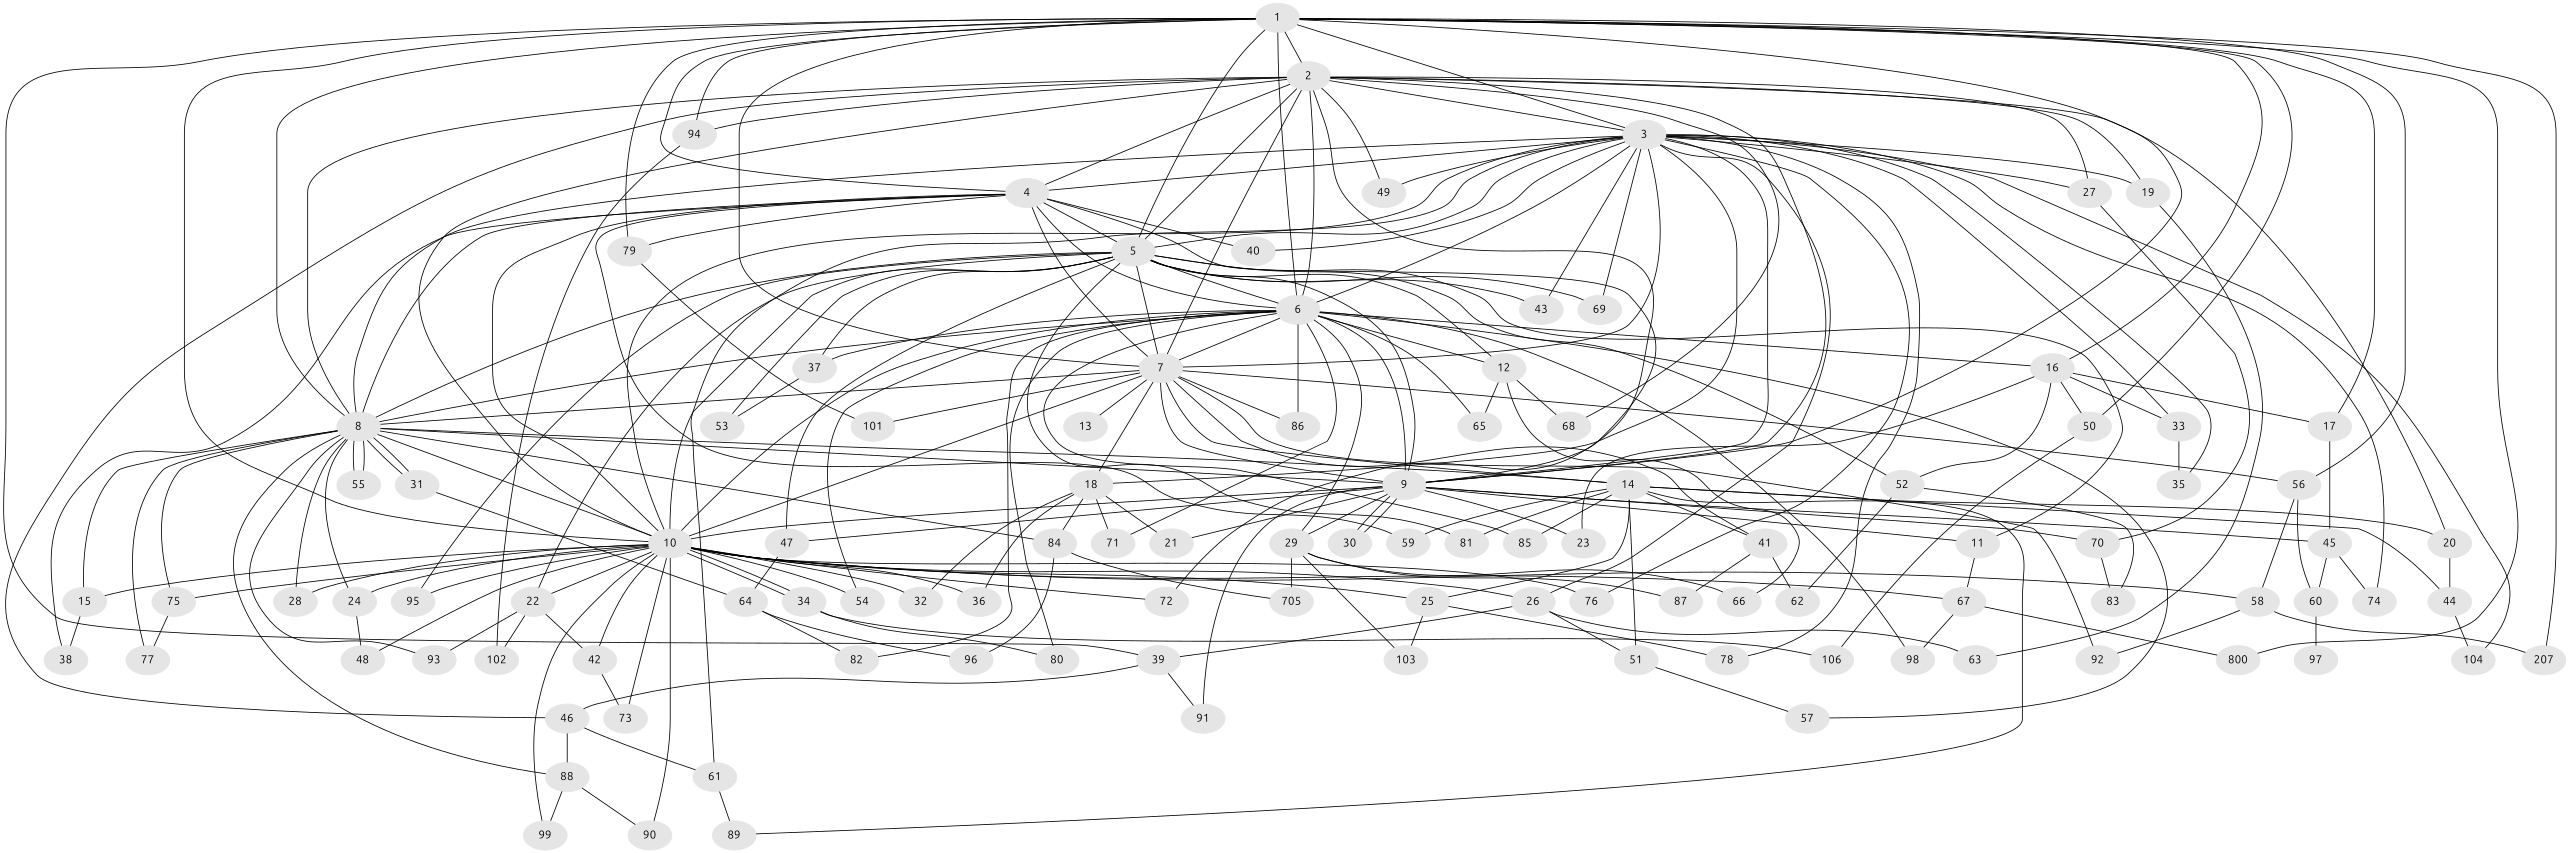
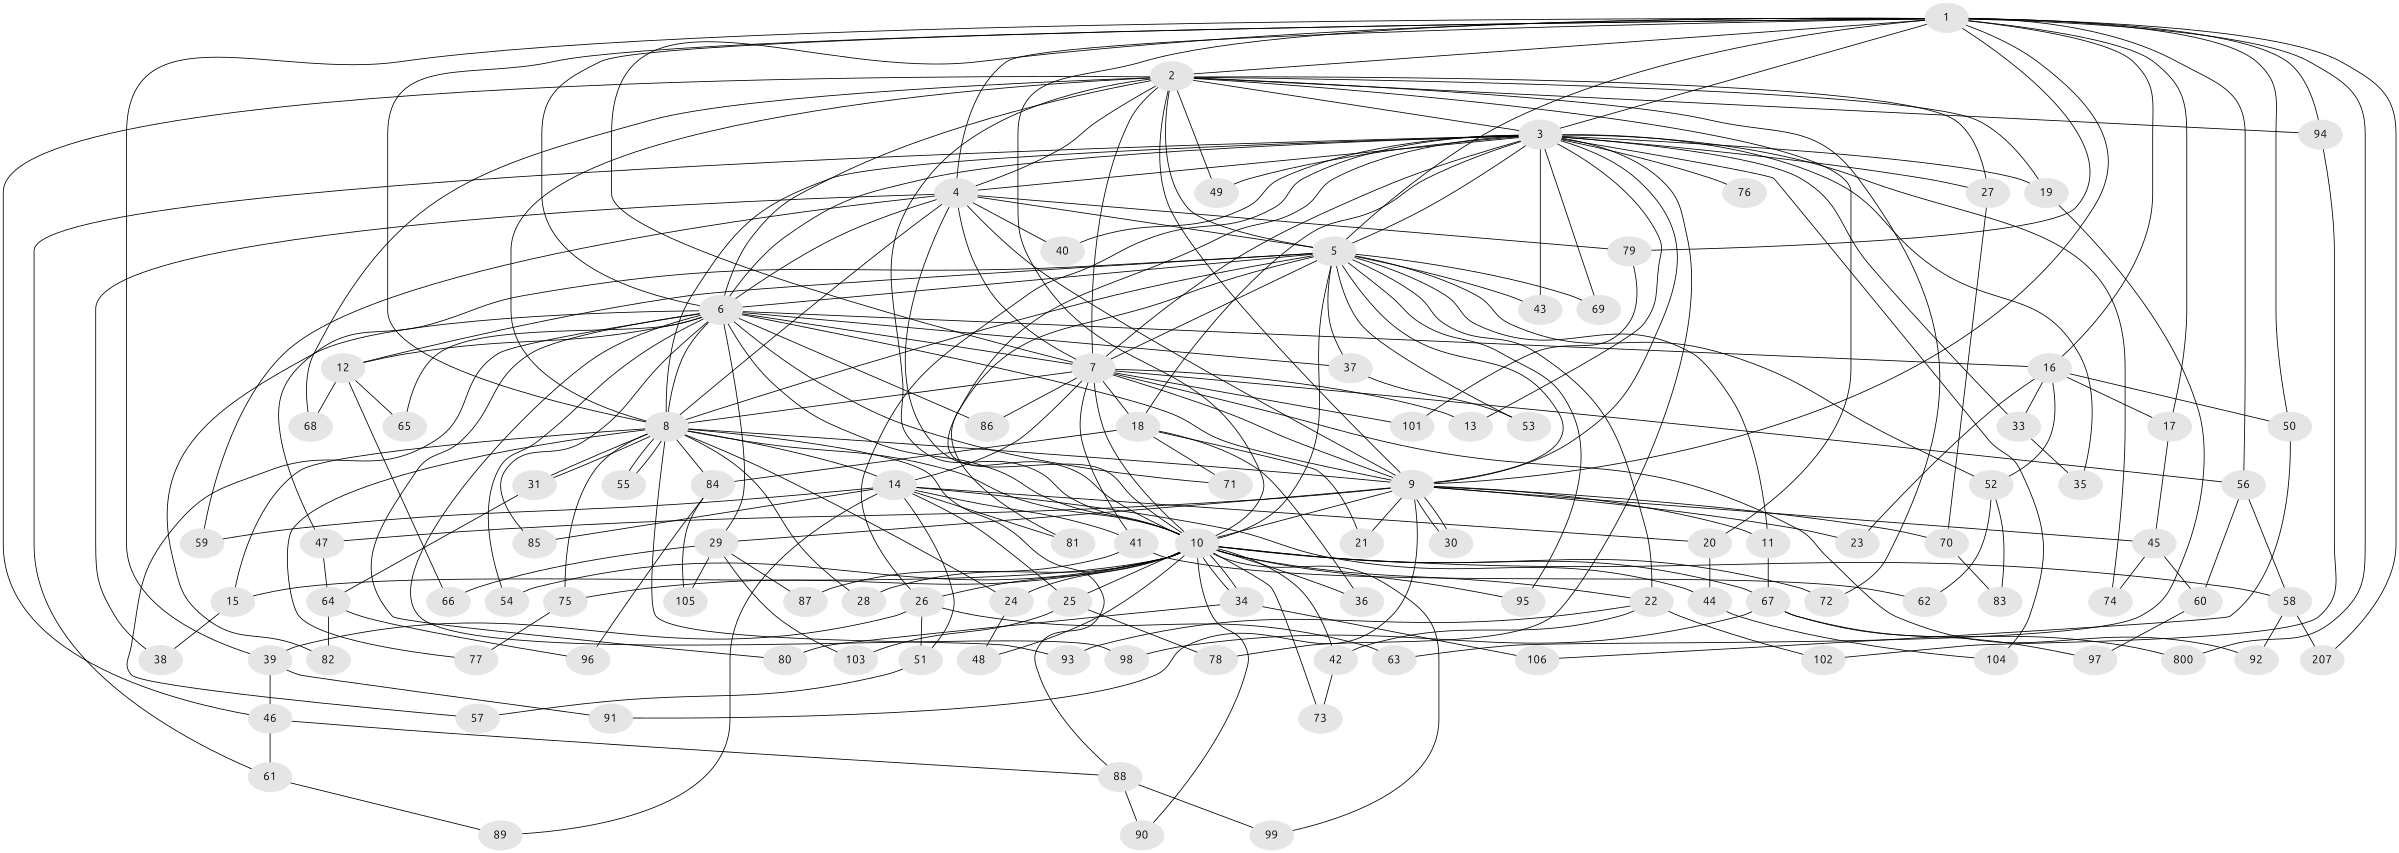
edge "3" -- "13": added
edge "10" -- "76": removed
node "32": removed
node "705": label "705" -> "105"
edge "67" -- "97": added
